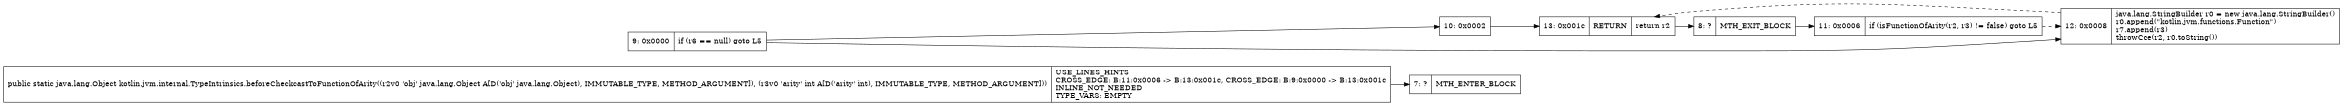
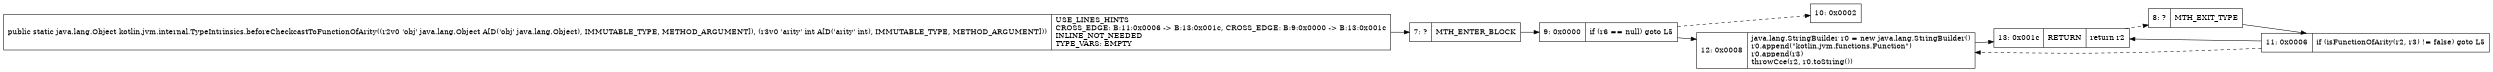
edge "12: 0x0008" -> "13: 0x001c": style dashed -> solid
edge "10: 0x0002" -> "13: 0x001c": now "11: 0x0006" -> "13: 0x001c"
edge "13: 0x001c" -> "8: ?": style solid -> dashed
node "8: ?": text "MTH_EXIT_BLOCK" -> "MTH_EXIT_TYPE"
node "12: 0x0008": text "r7.append(r3)" -> "r0.append(r3)"
edge "7: ?" -> "9: 0x0000": added
edge "9: 0x0000" -> "10: 0x0002": style solid -> dashed
